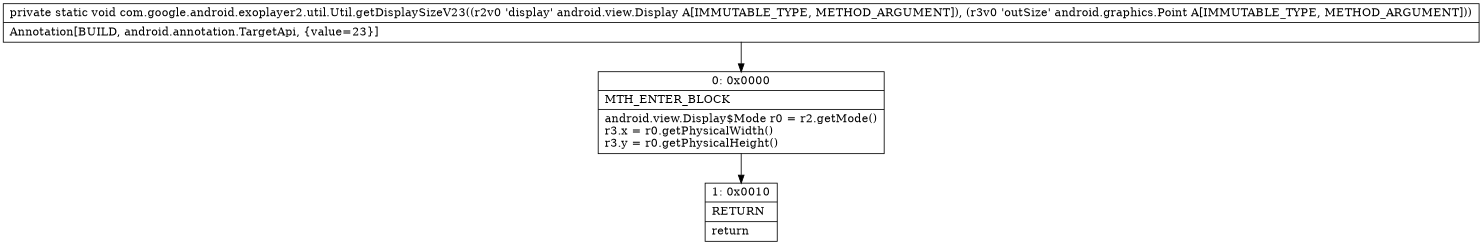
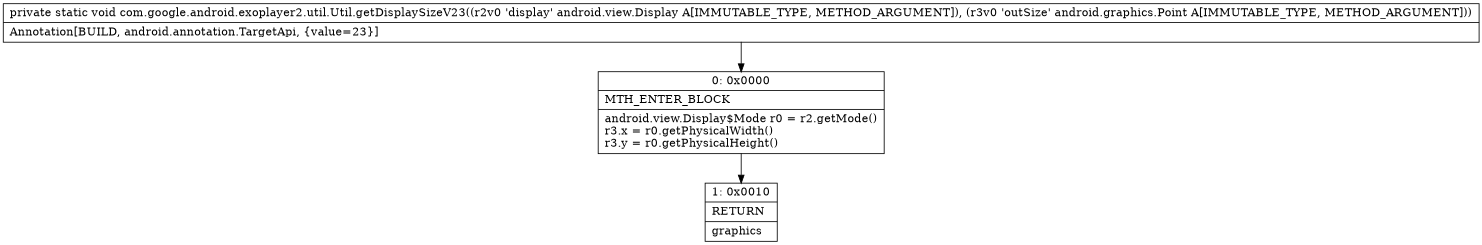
node "1: 0x0010": text "return" -> "graphics"
